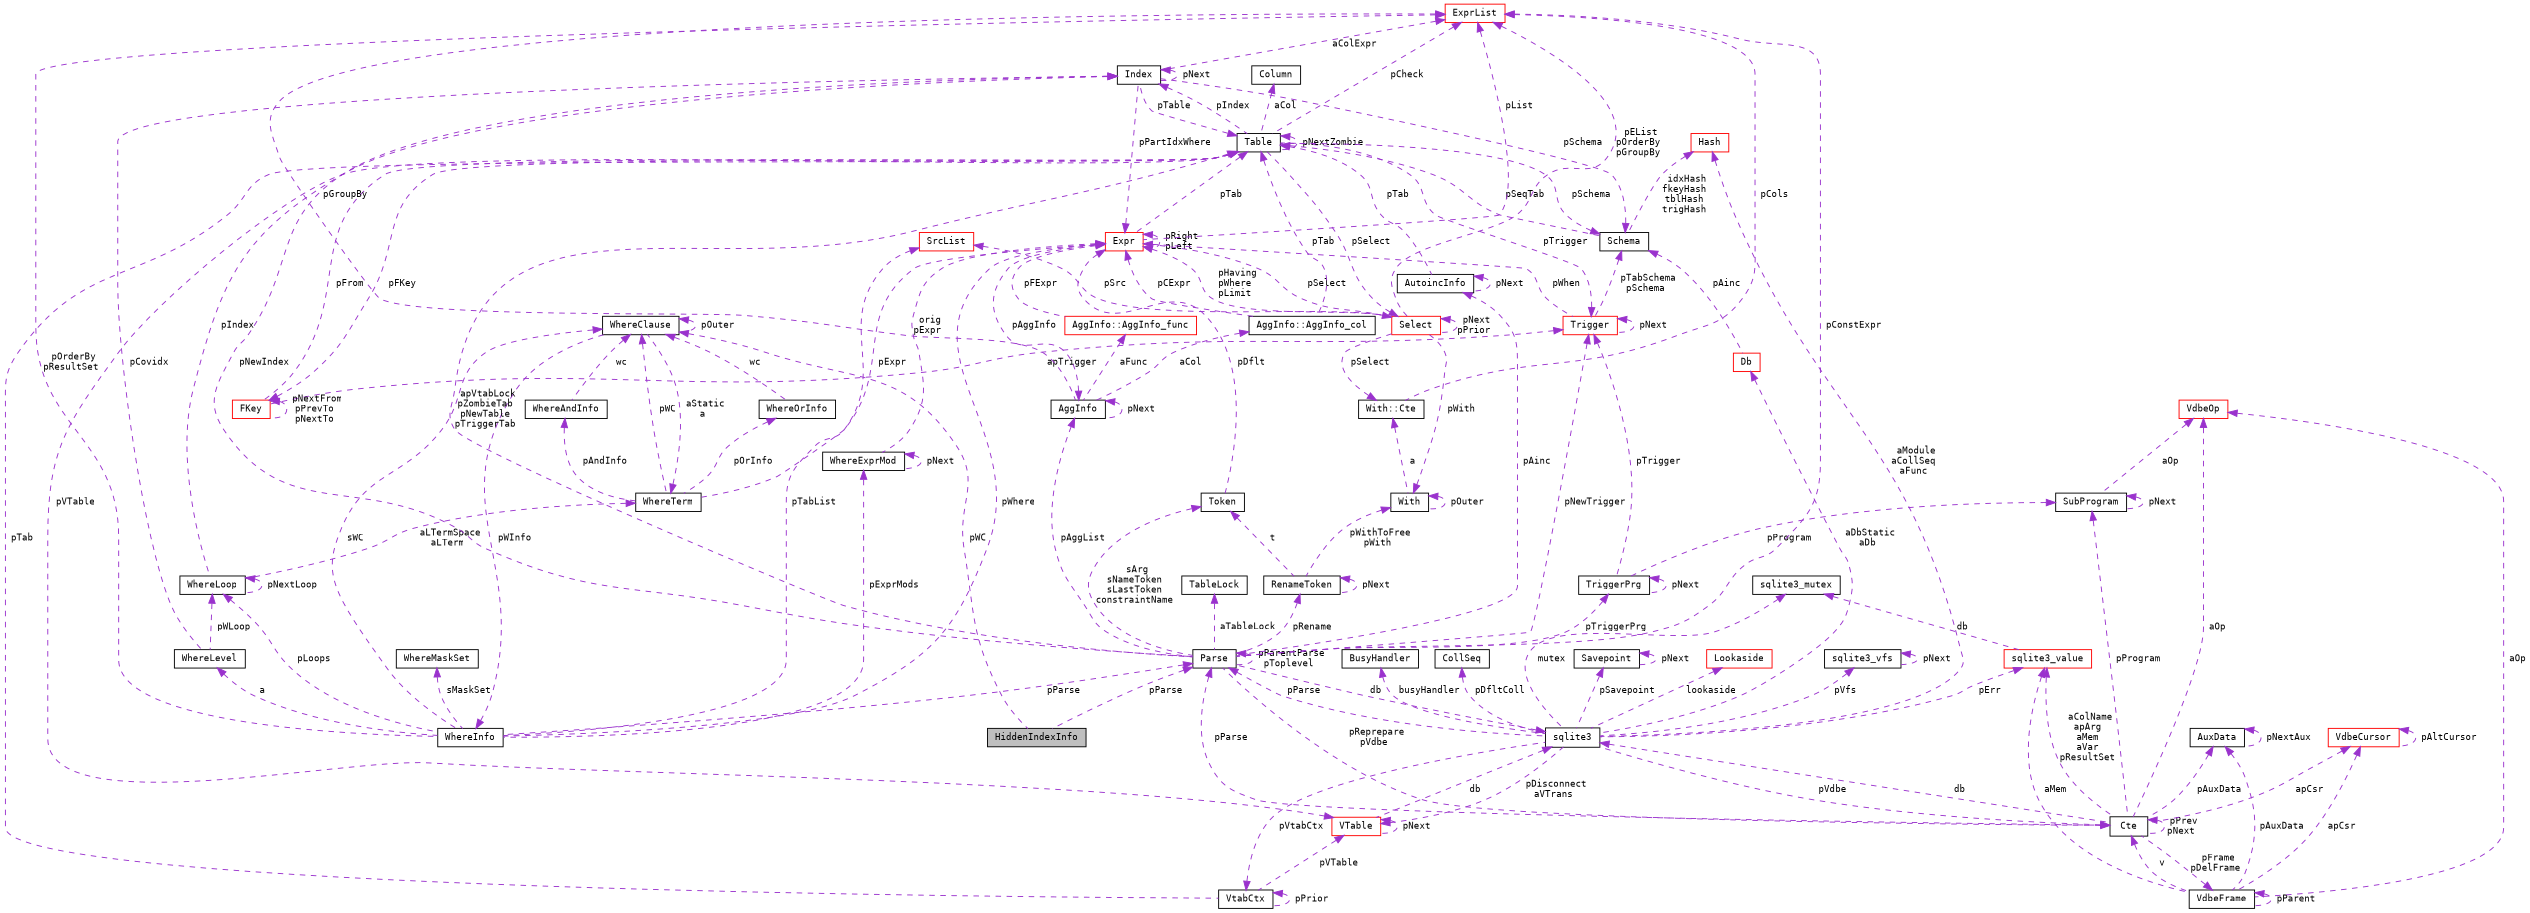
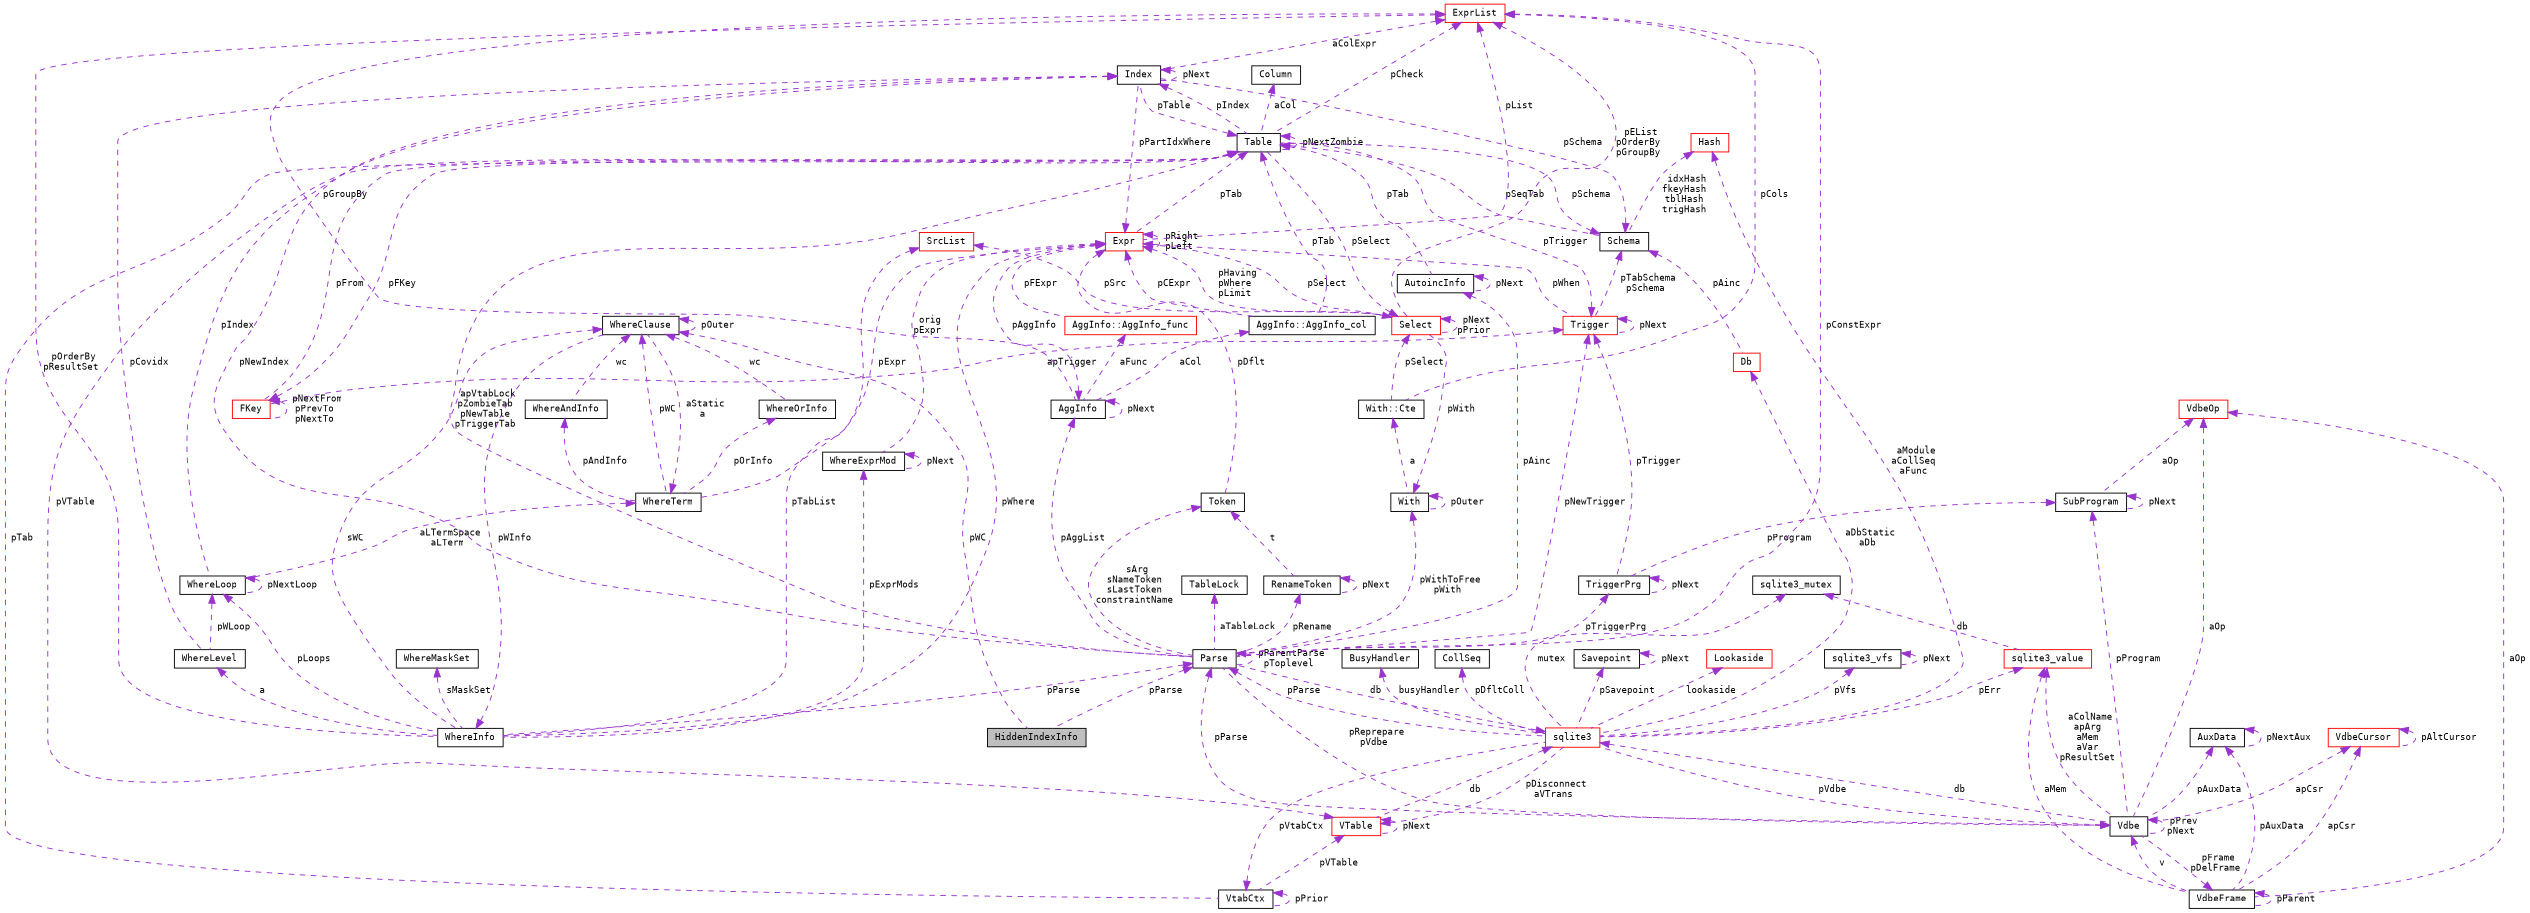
edge "Select" -> "With::Cte": reversed
edge "RenameToken" -> "With": now "Parse" -> "With"
node "sqlite3": color black -> red
node "Cte": label "Cte" -> "Vdbe"
